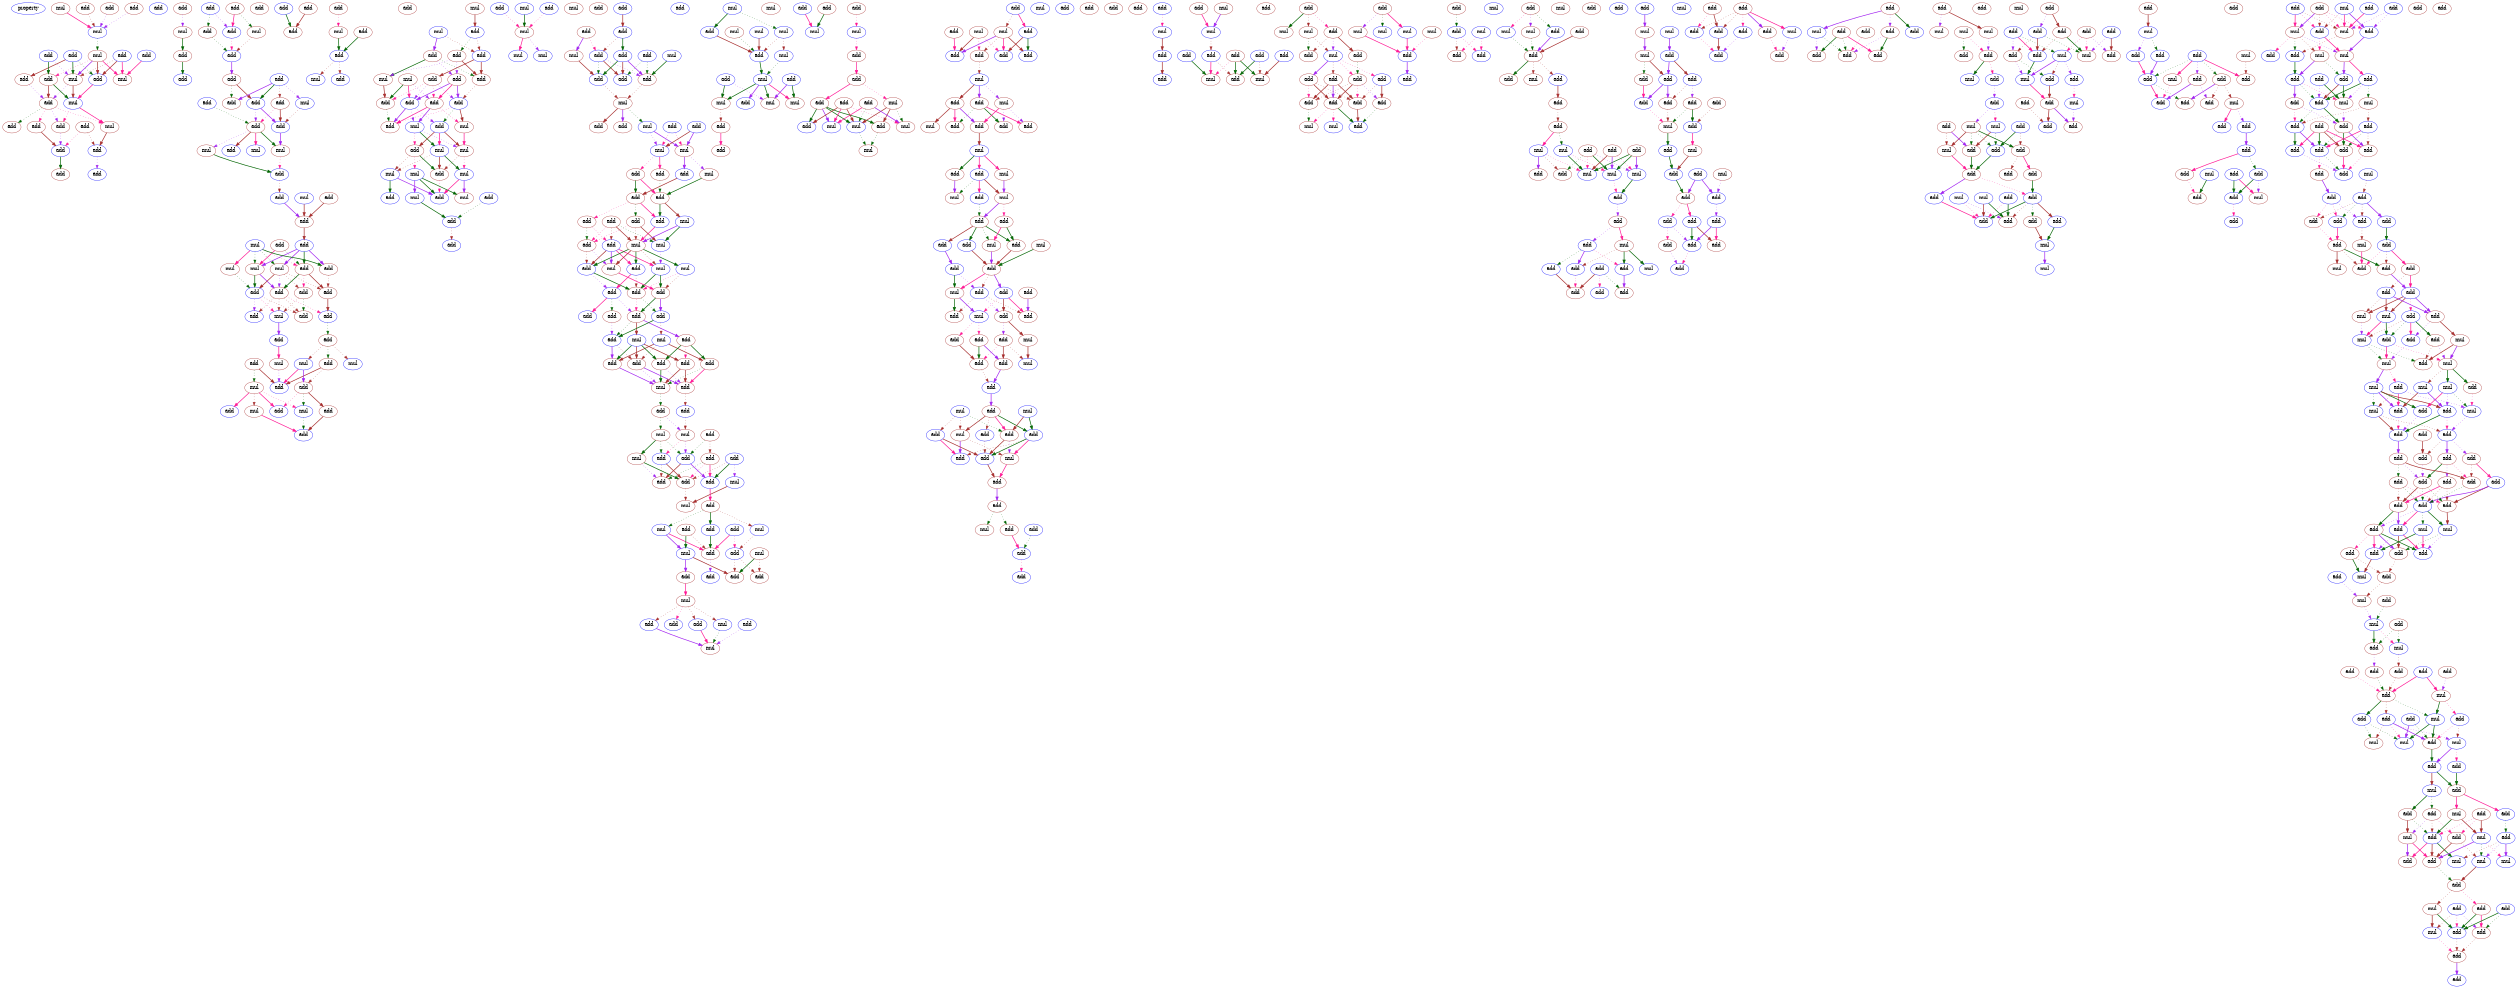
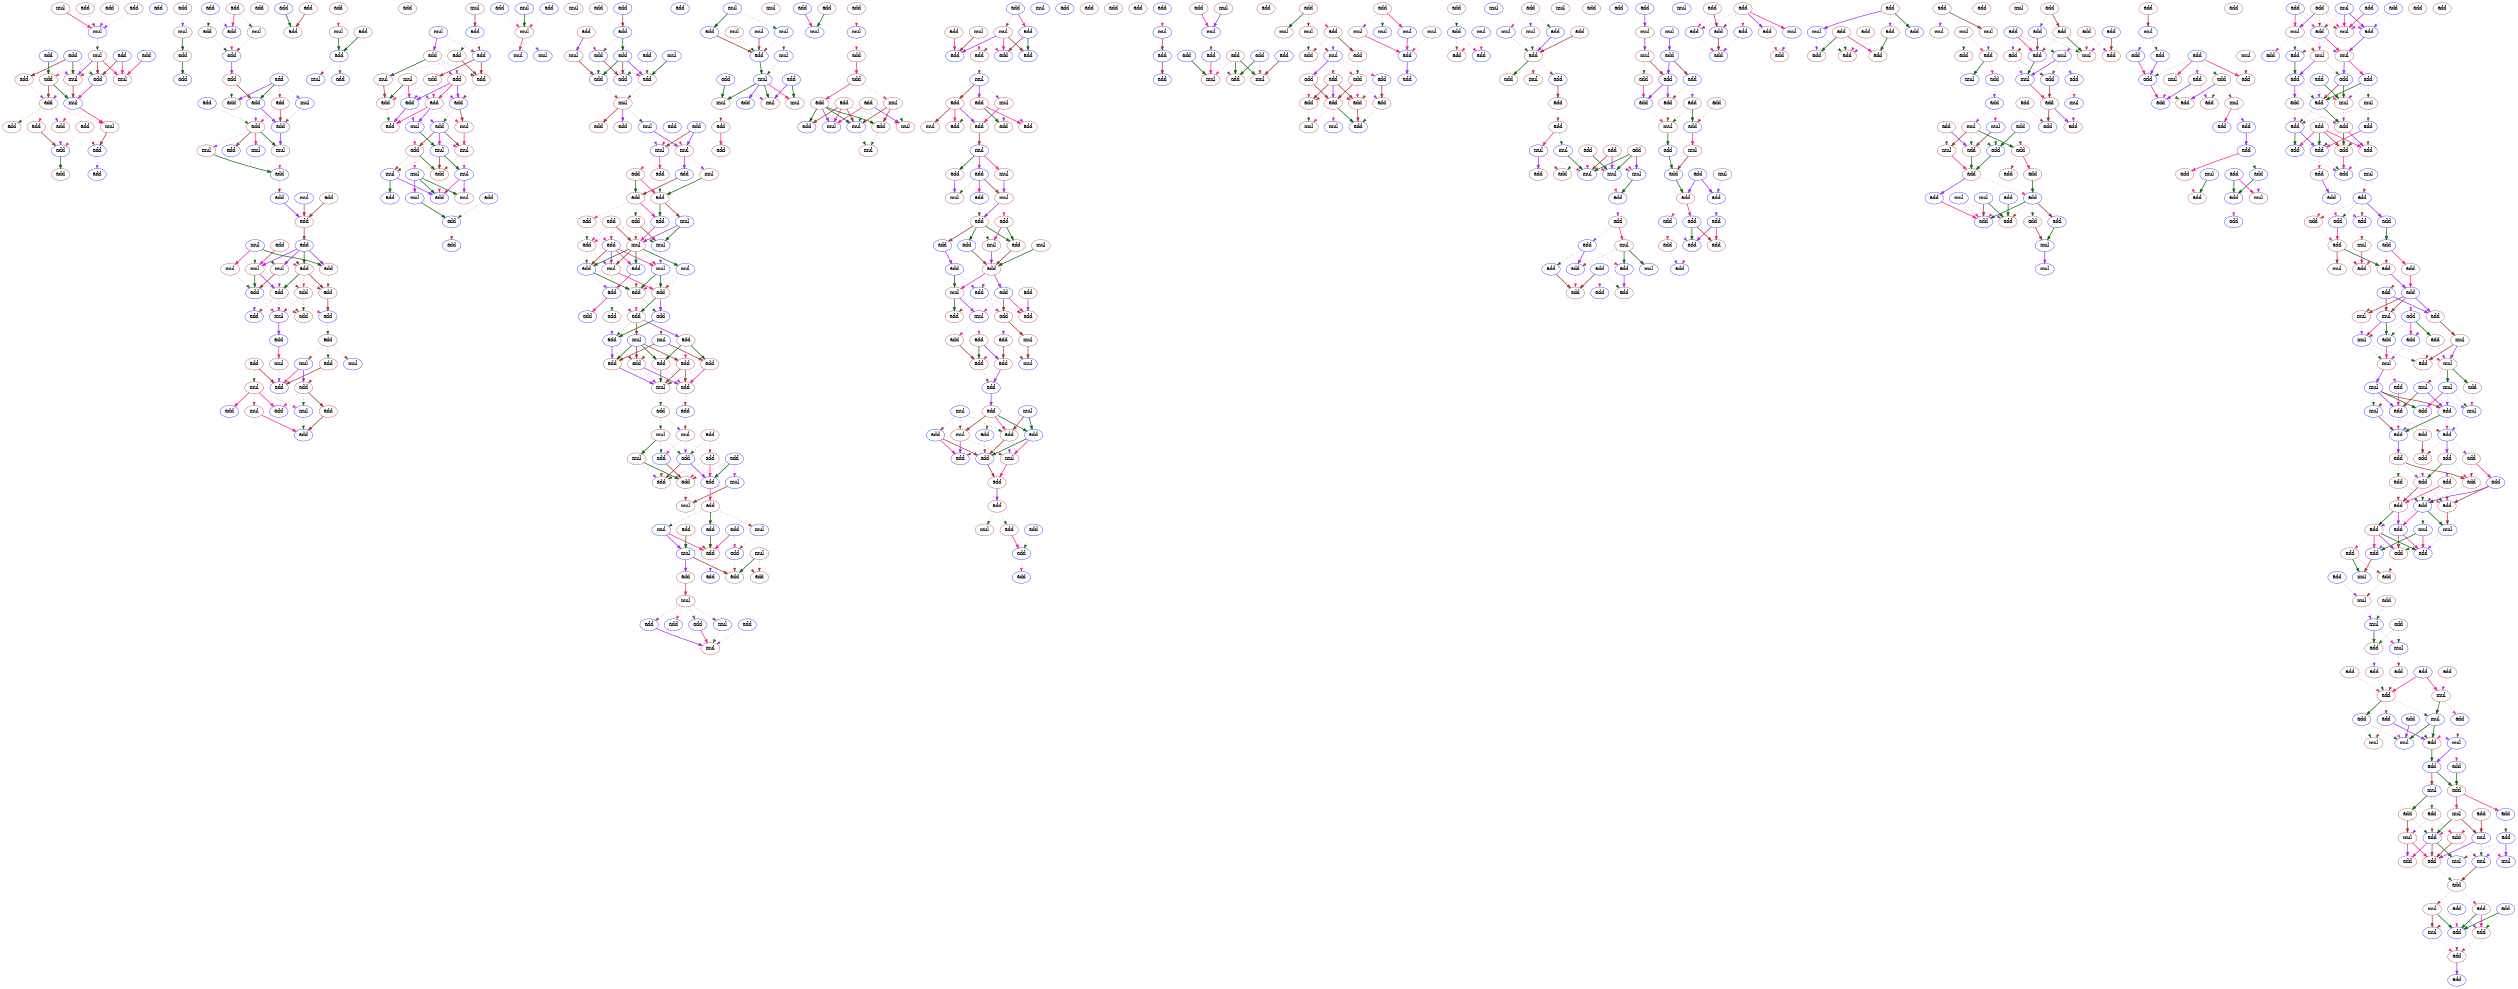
node "property": removed
